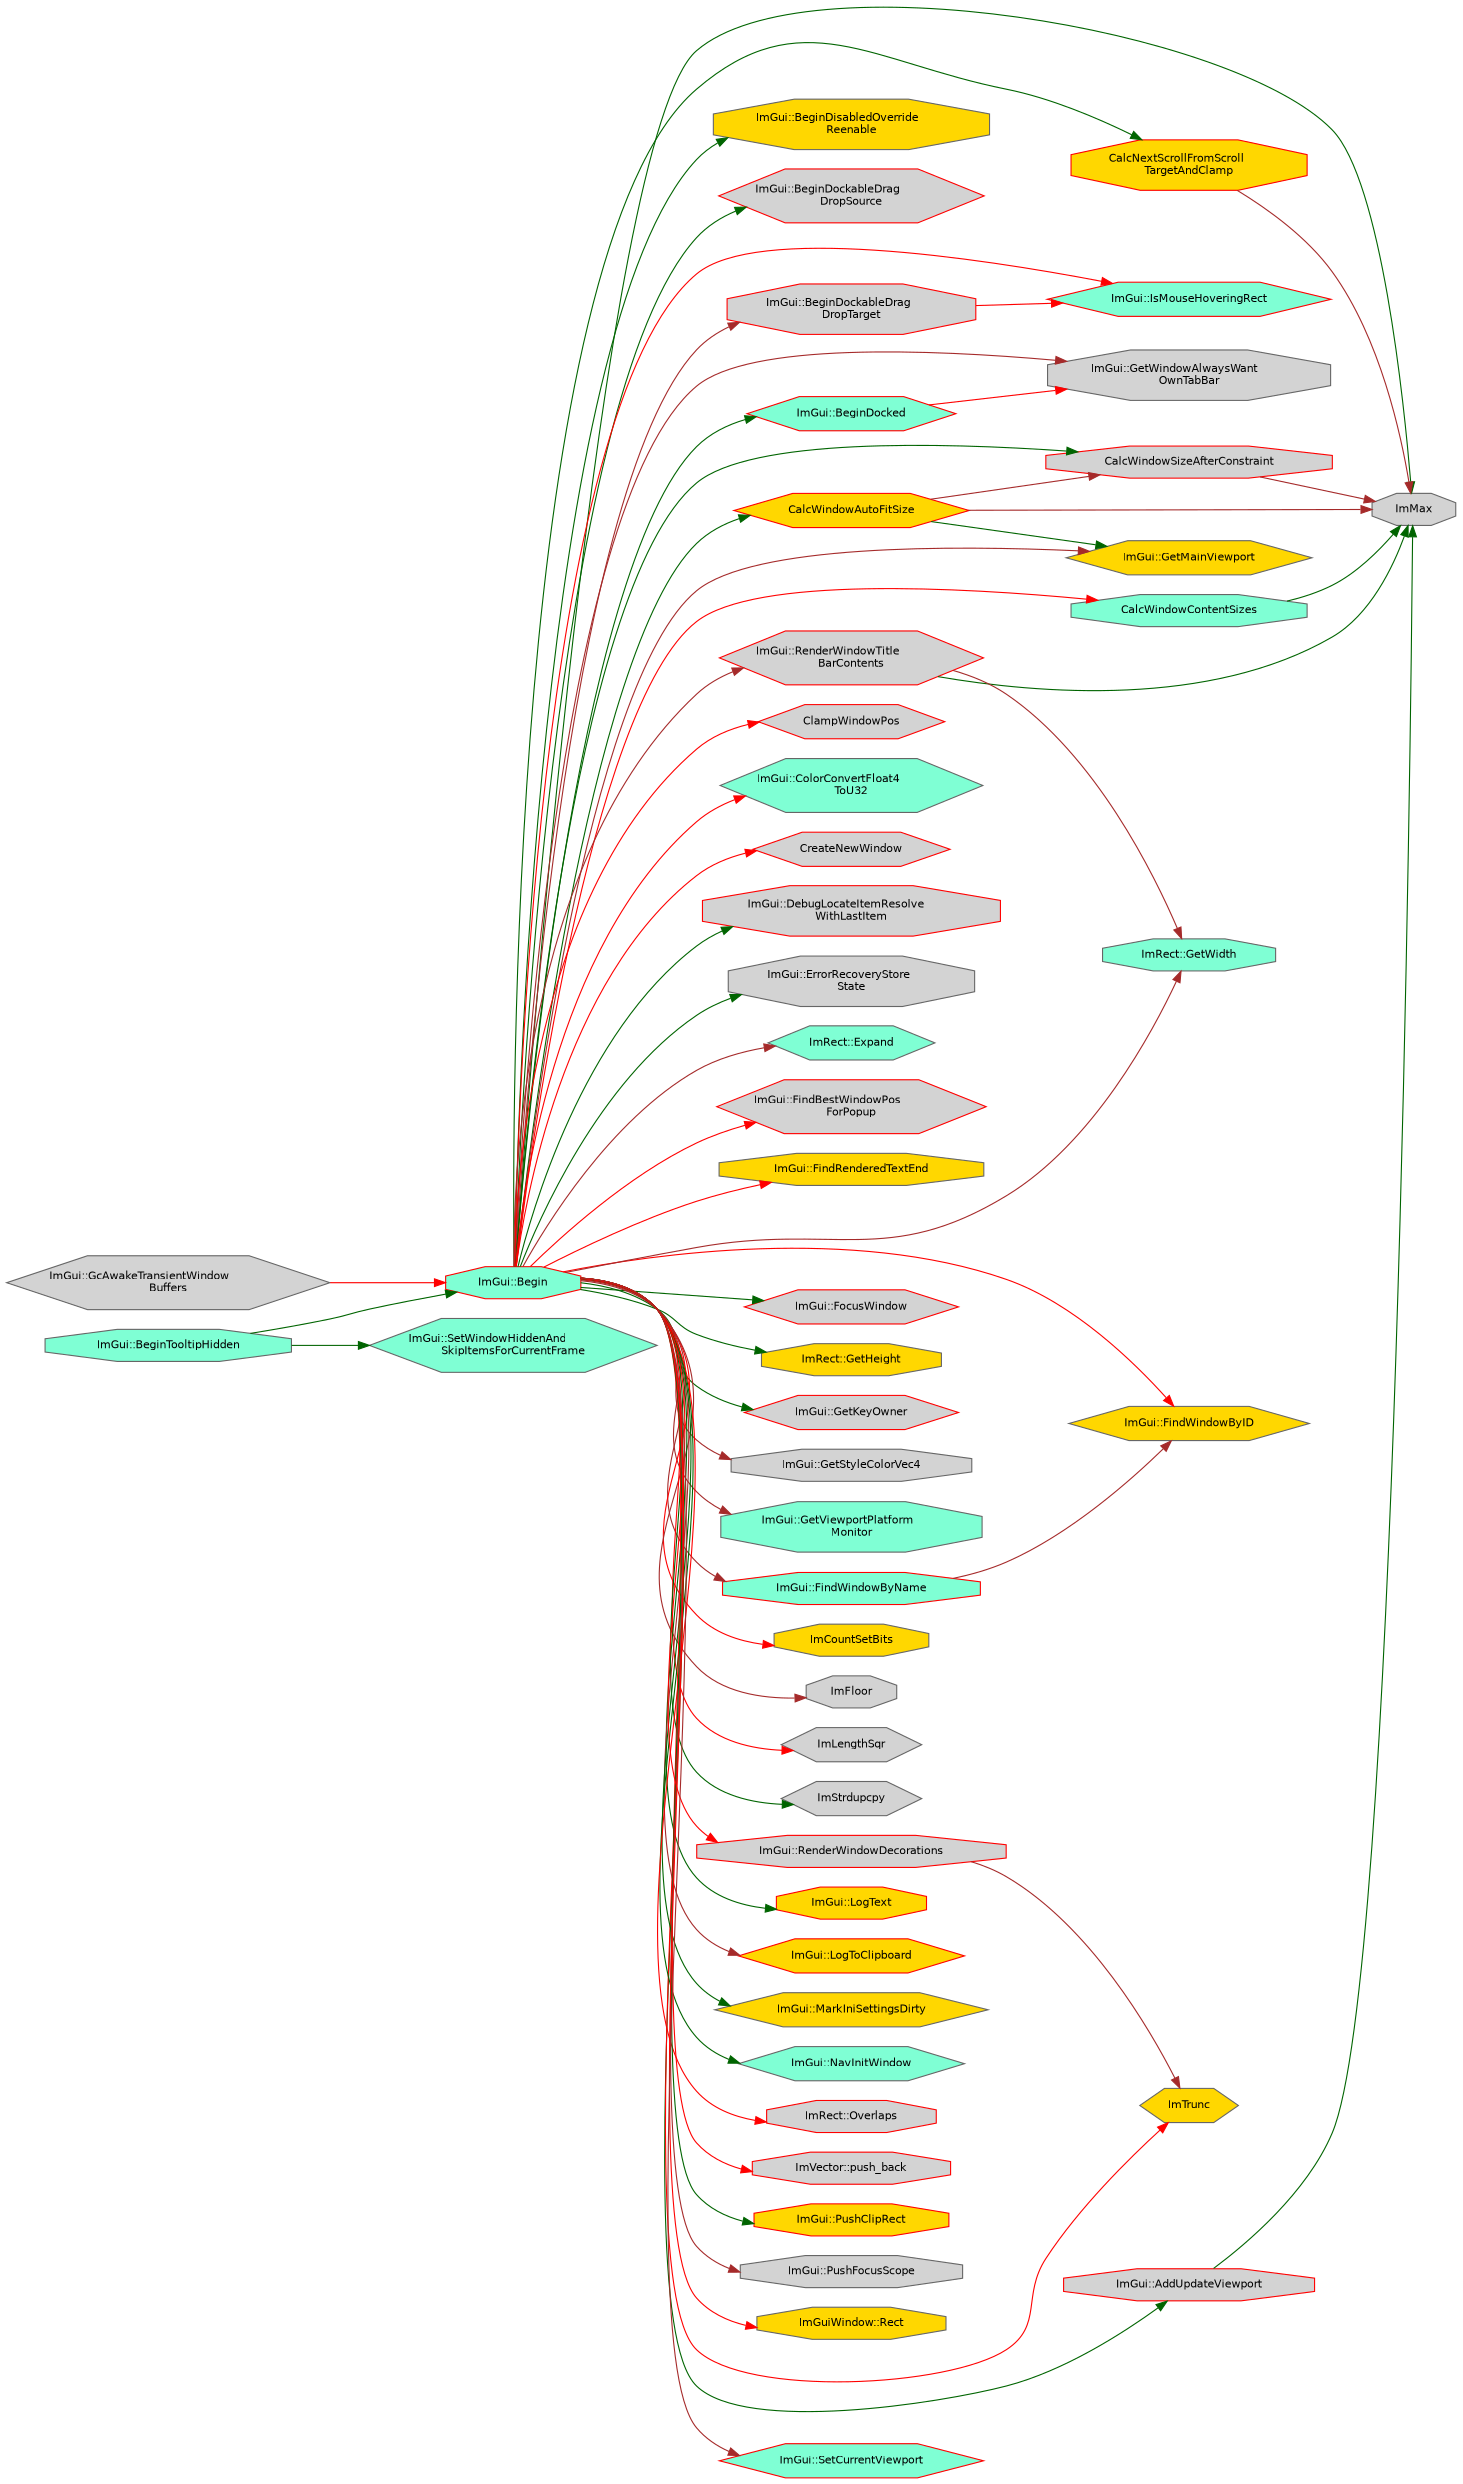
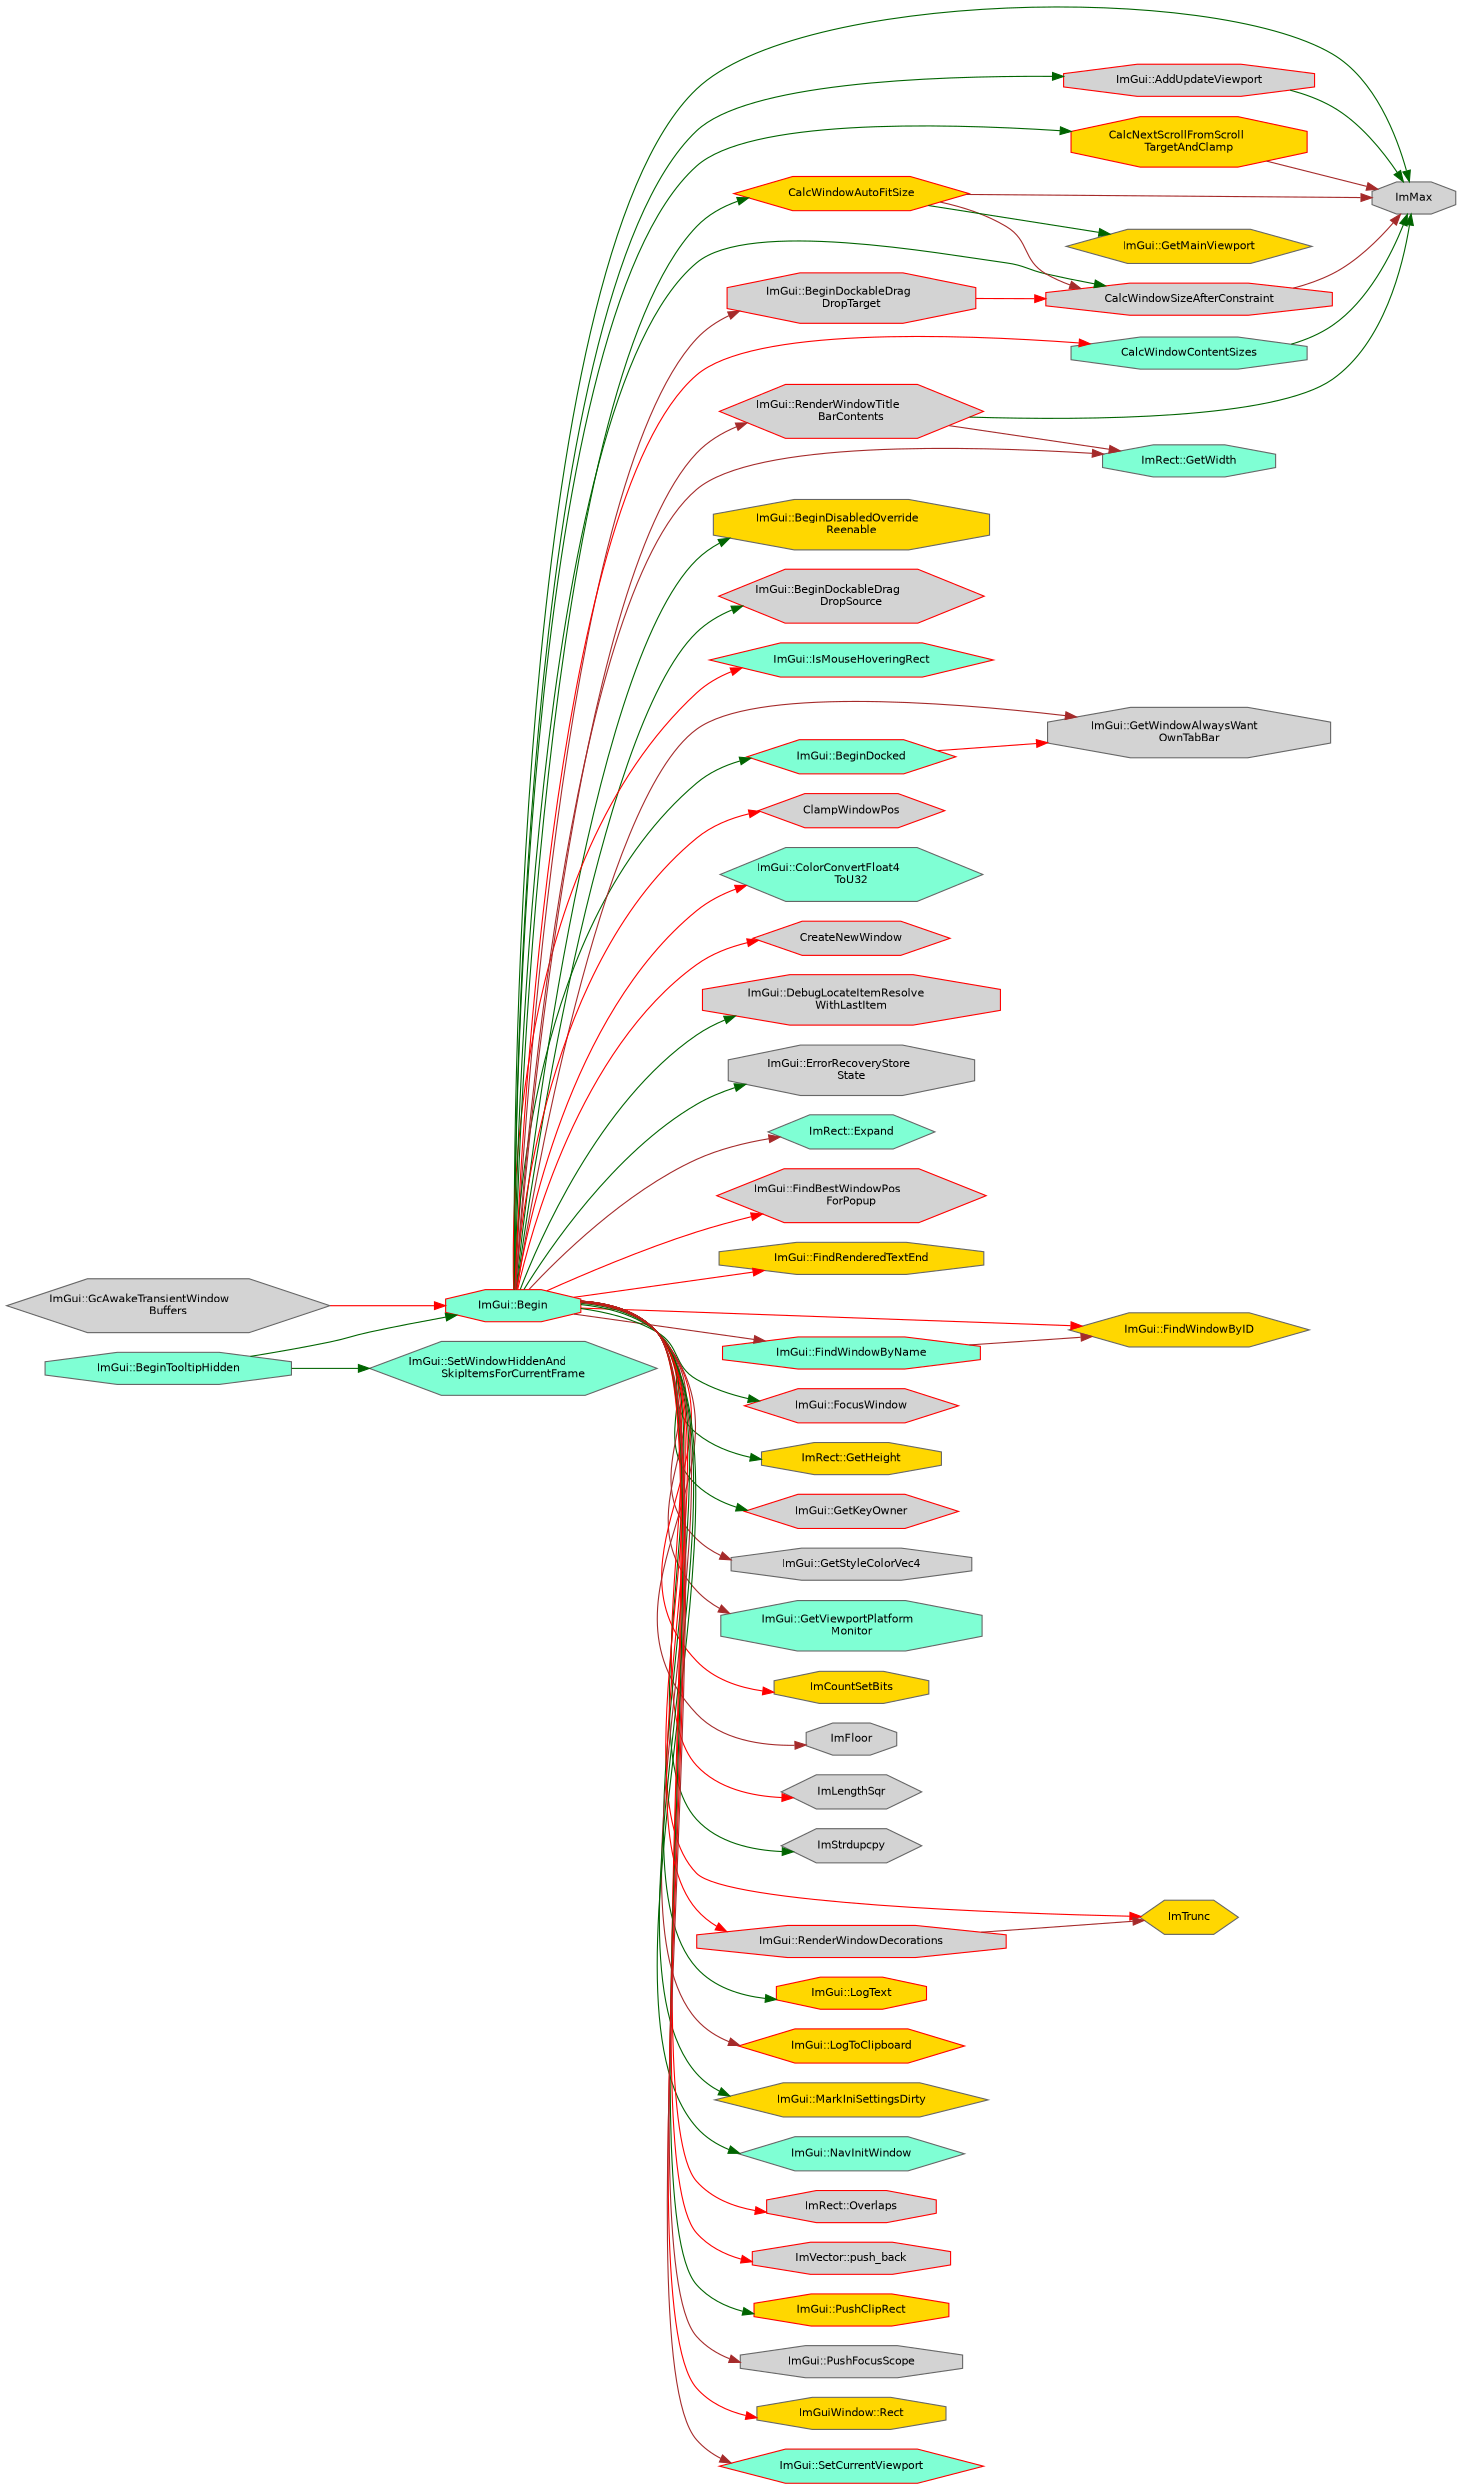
edge "ImGui::BeginDockableDrag DropTarget" -> "ImGui::IsMouseHoveringRect": now "ImGui::BeginDockableDrag DropTarget" -> "CalcWindowSizeAfterConstraint"
edge "ImGui::Begin" -> "ImGui::GetMainViewport": removed
